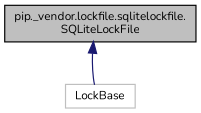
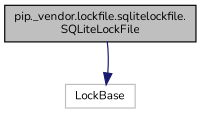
edge "LockBase" -> "pip._vendor.lockfile.sqlitelockfile. SQLiteLockFile": reversed
